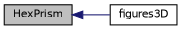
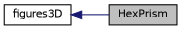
edge "figures3D" -> "HexPrism": reversed
